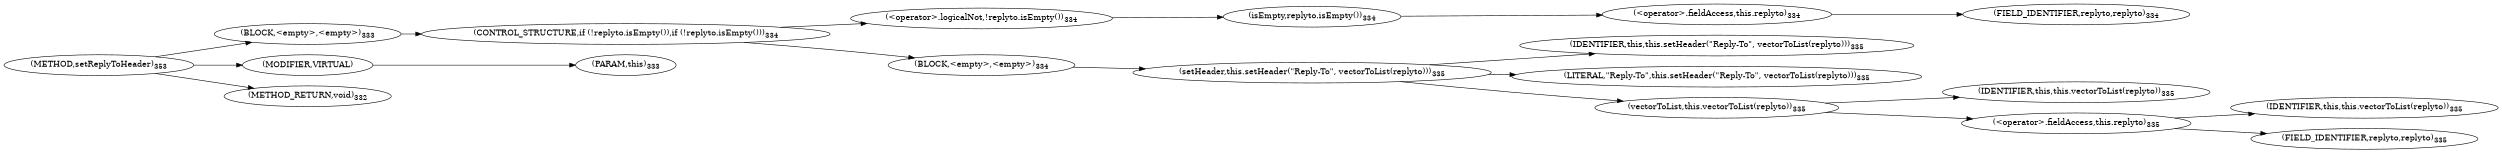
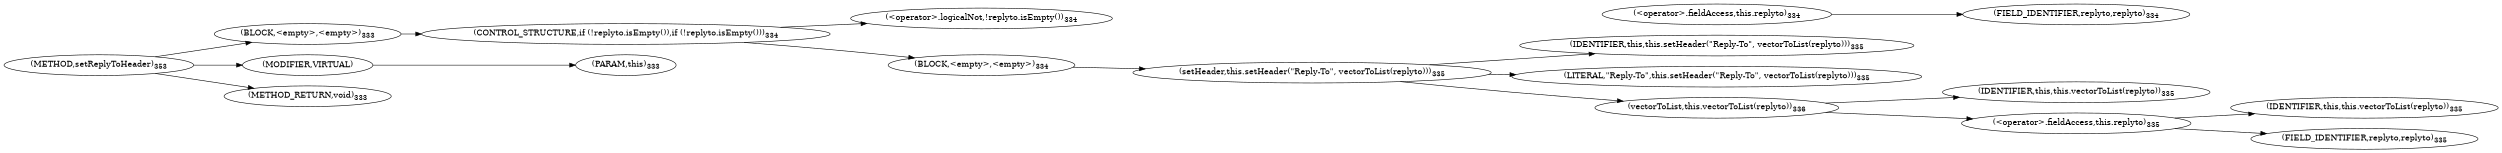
node "(isEmpty,replyto.isEmpty())": removed
node "(METHOD_RETURN,void)": text "332" -> "333"
node "(vectorToList,this.vectorToList(replyto))": text "335" -> "336"
